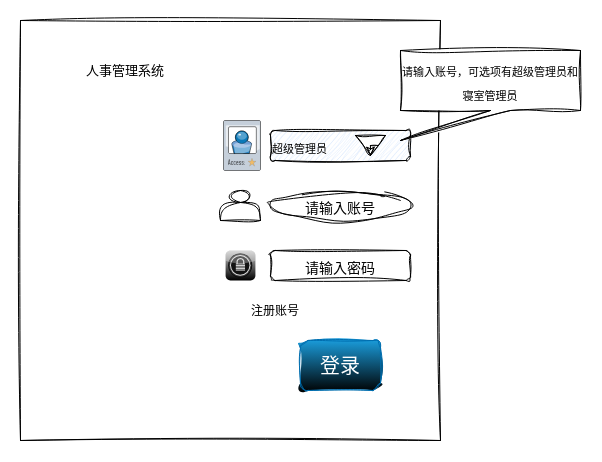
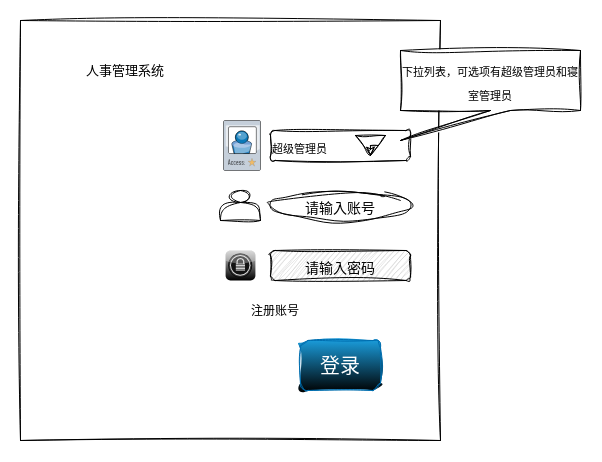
node "请输入账号，可选项有超级管理员和寝室管理员": label "请输入账号，可选项有超级管理员和寝室管理员" -> "下拉列表，可选项有超级管理员和寝室管理员"
node "超级管理员": fillcolor #dae8fc -> #ffffff
node "请输入密码": fillcolor #ffffff -> #cccccc
